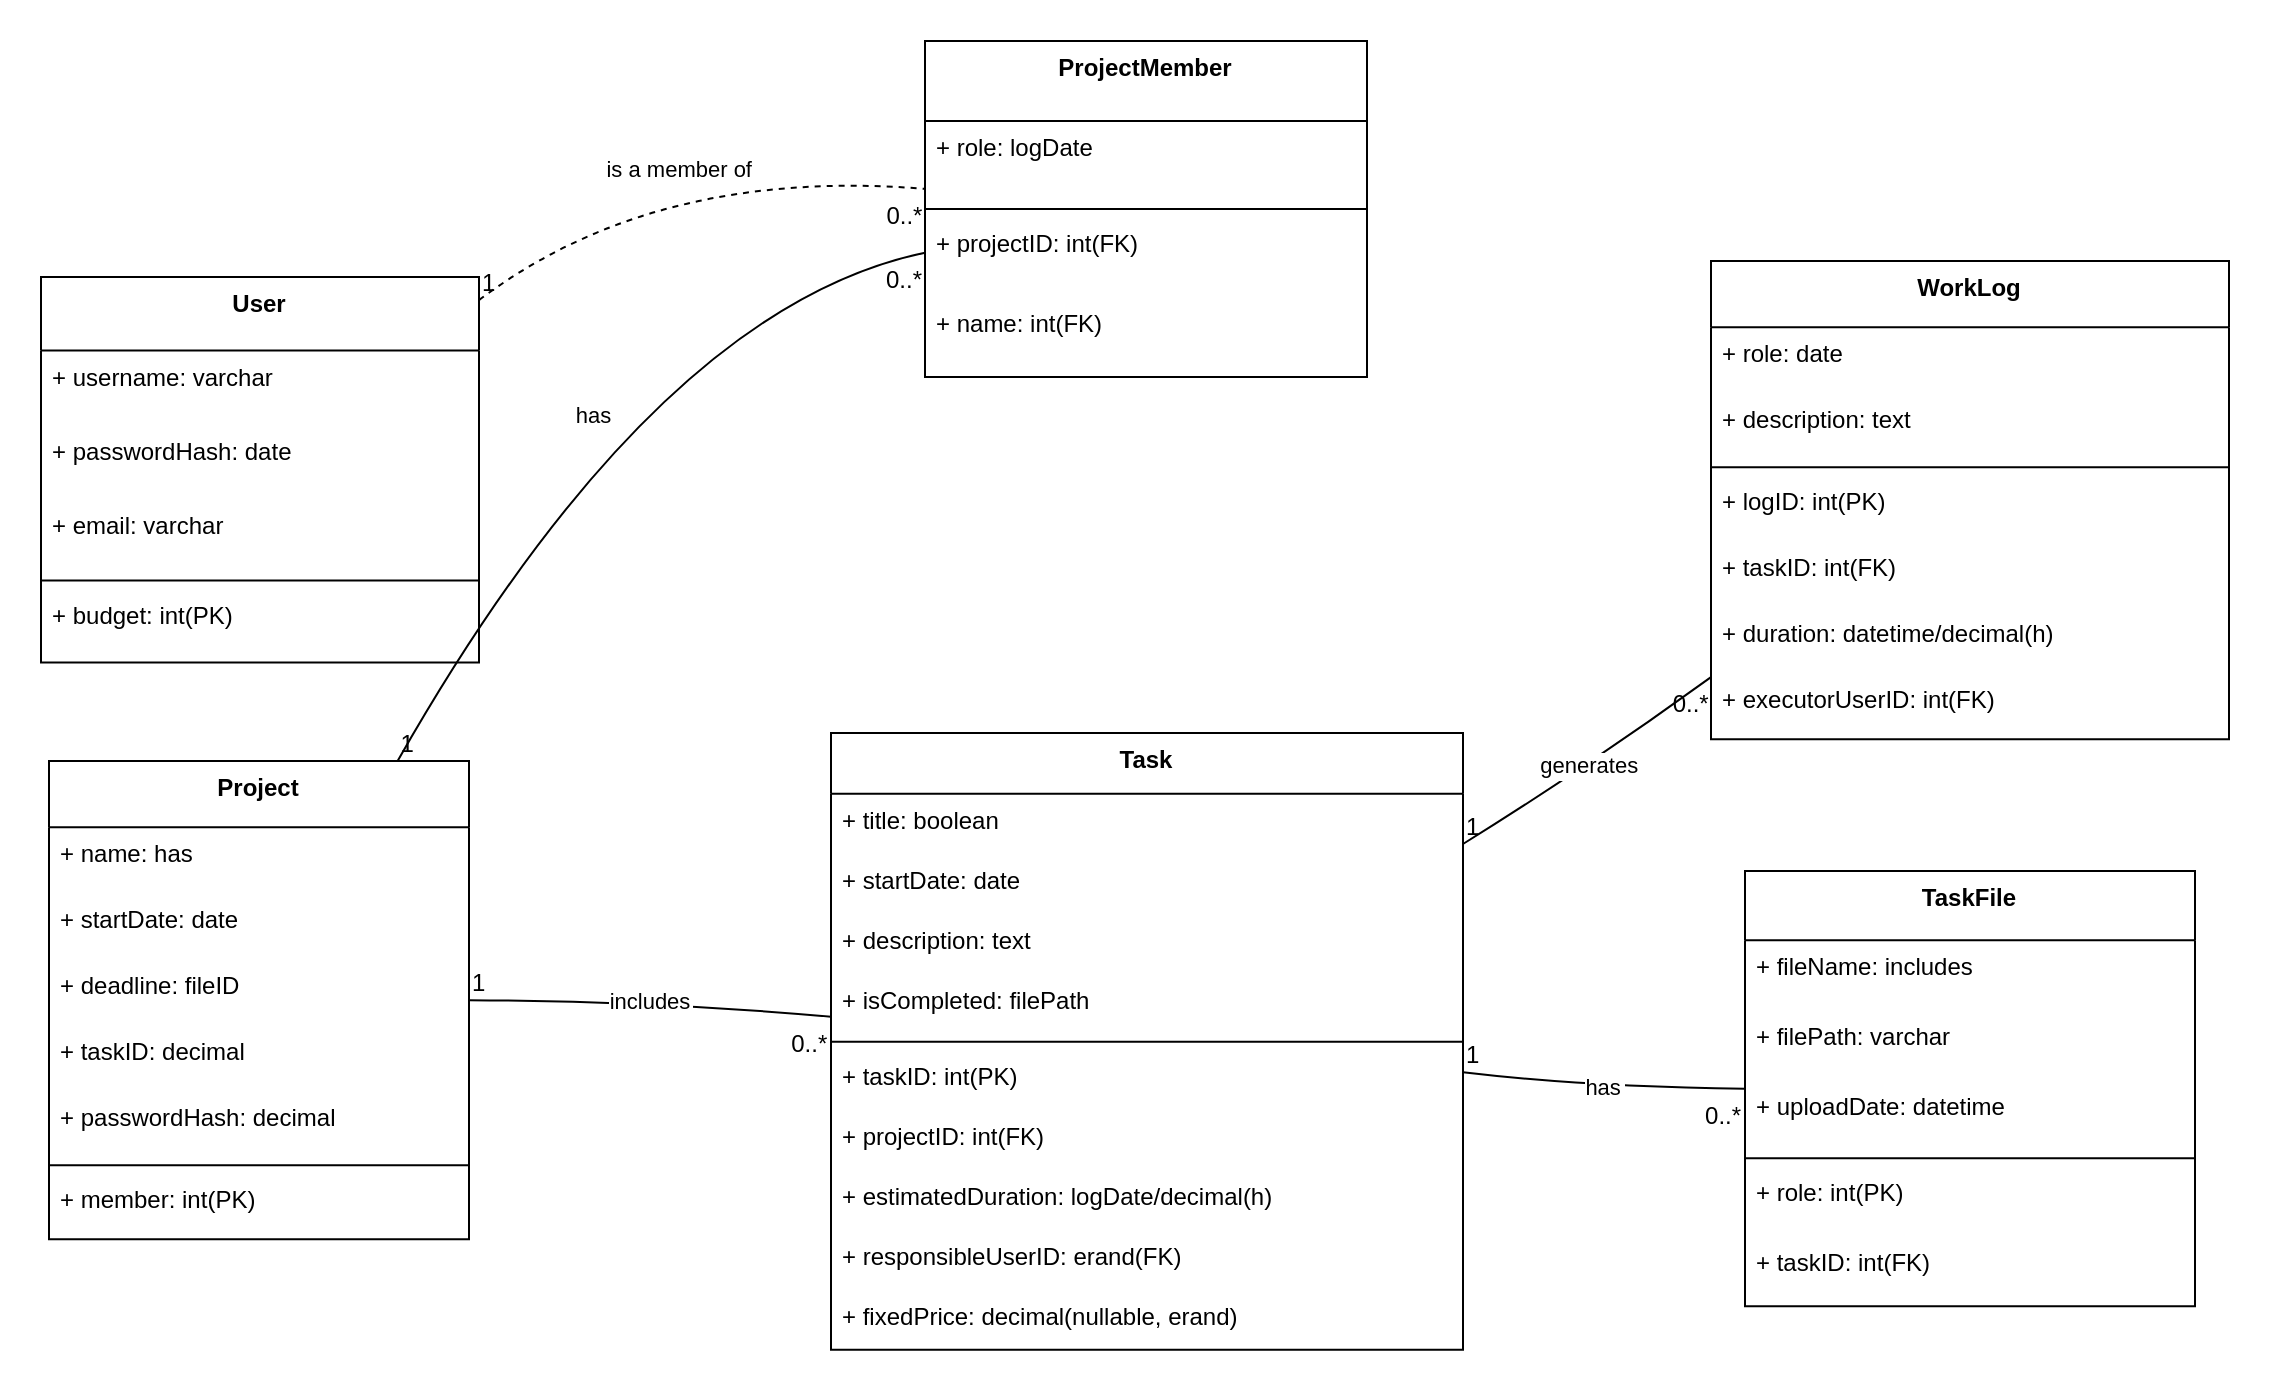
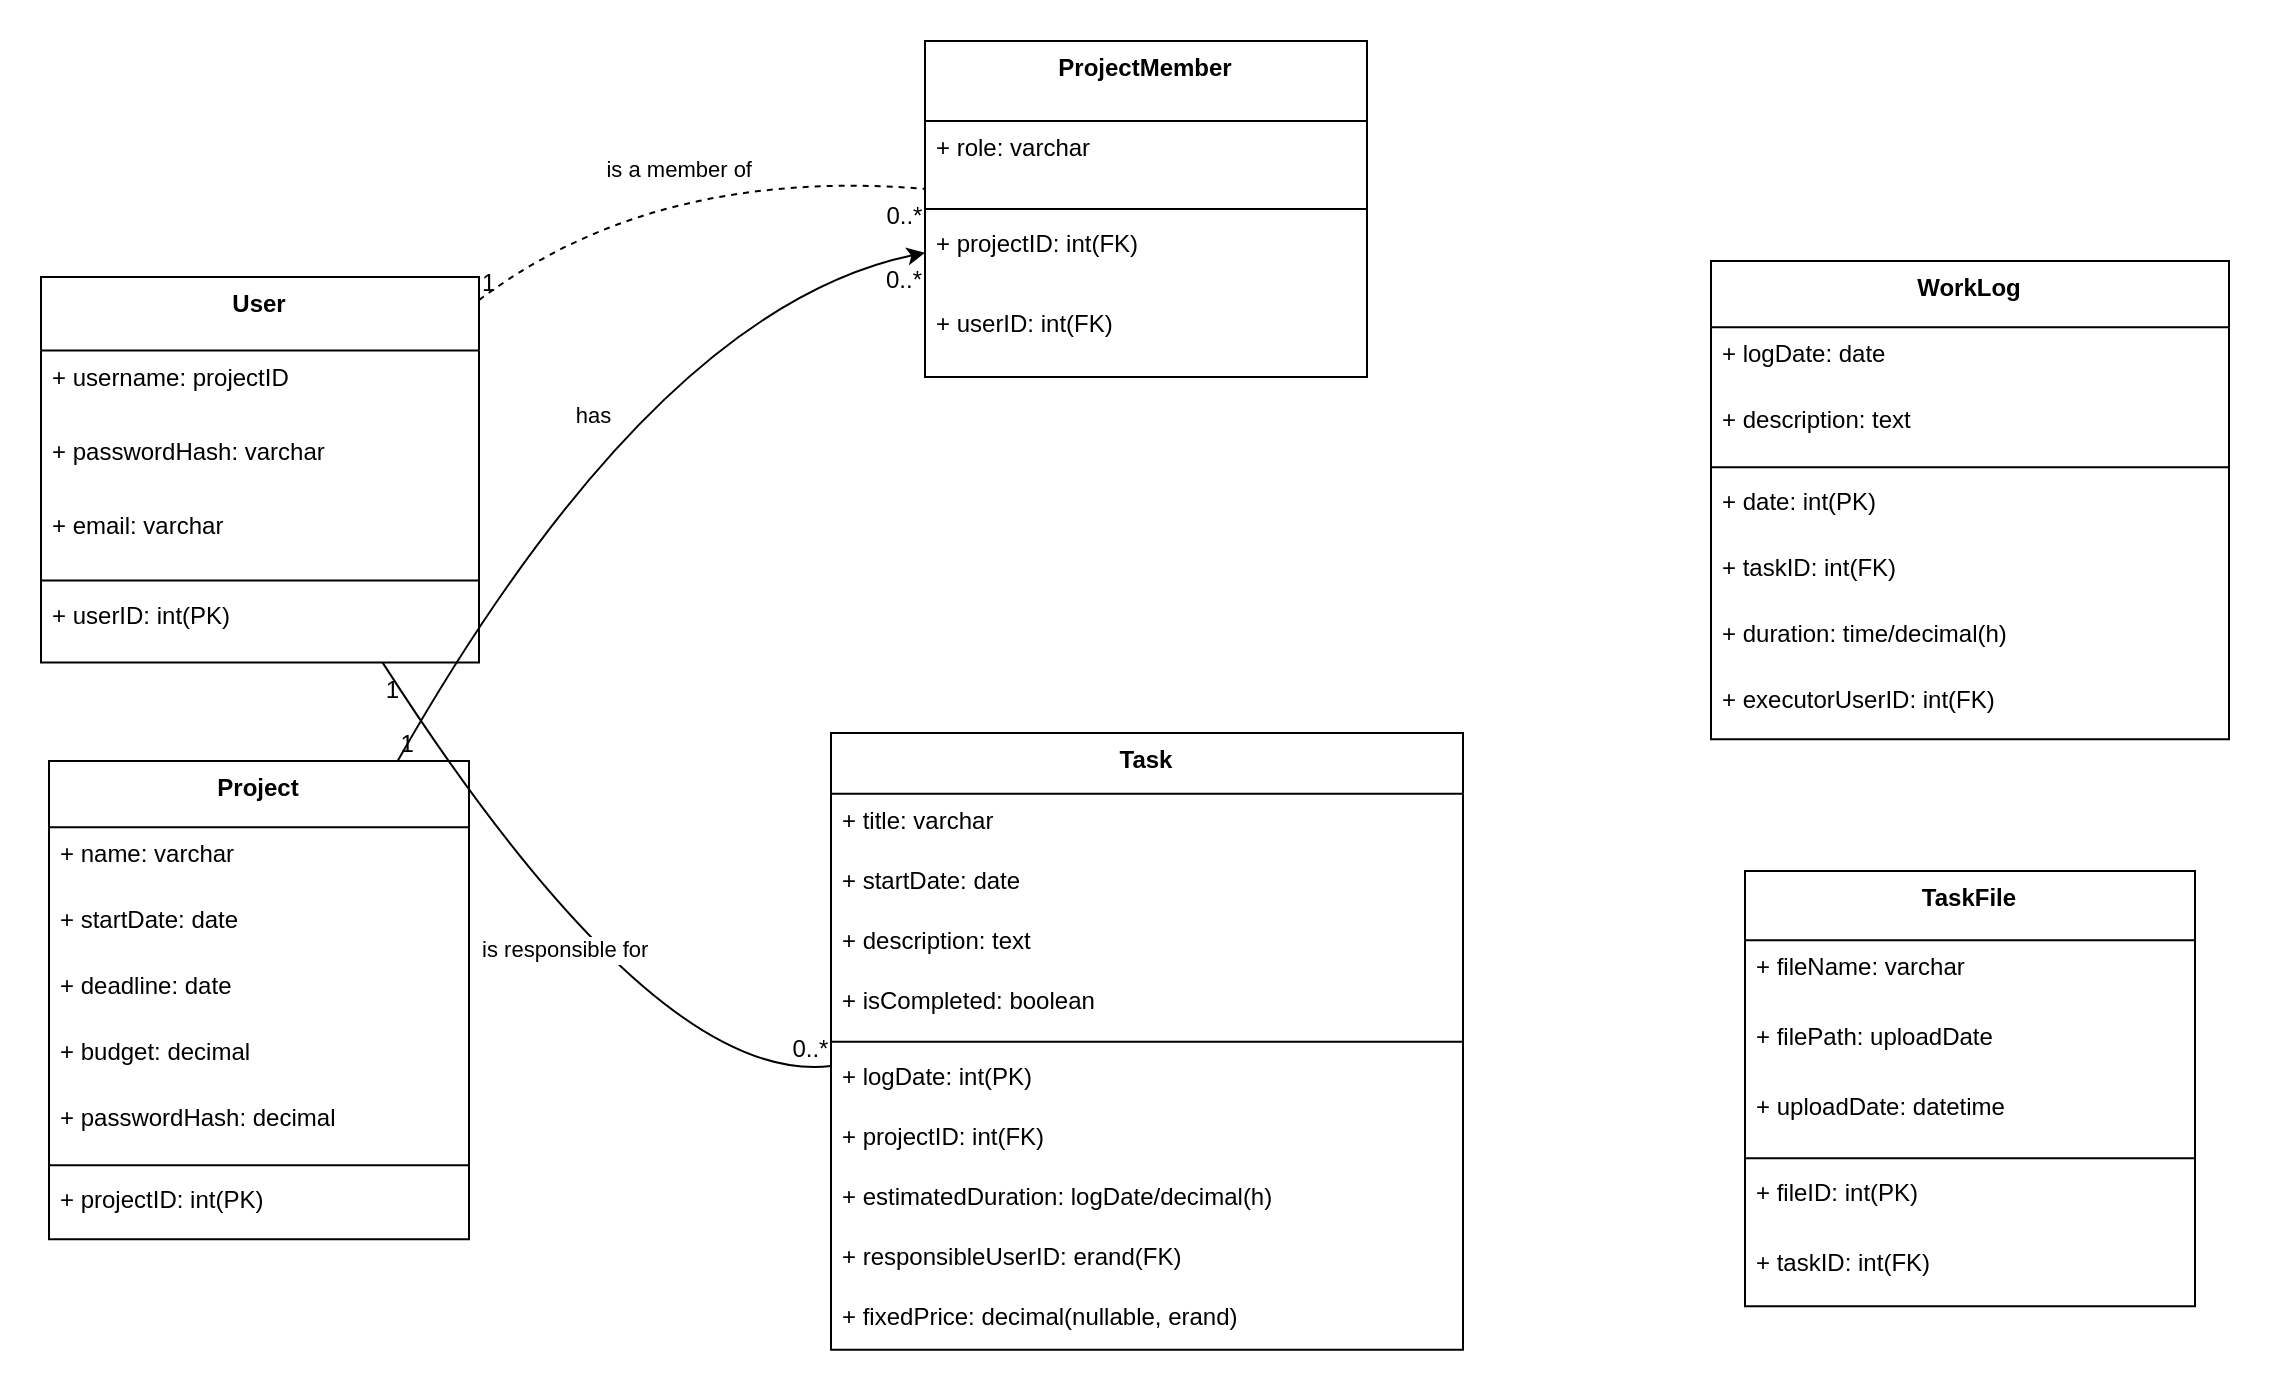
node "+ role: logDate": label "+ role: logDate" -> "+ role: varchar"
node "+ name: int(FK)": label "+ name: int(FK)" -> "+ userID: int(FK)"
node "+ role: date": label "+ role: date" -> "+ logDate: date"
node "+ username: varchar": label "+ username: varchar" -> "+ username: projectID"
edge "ProjectMember" -- "Project": arrowhead none -> classic
node "+ passwordHash: date": label "+ passwordHash: date" -> "+ passwordHash: varchar"
node "+ logID: int(PK)": label "+ logID: int(PK)" -> "+ date: int(PK)"
node "+ budget: int(PK)": label "+ budget: int(PK)" -> "+ userID: int(PK)"
node "+ duration: datetime/decimal(h)": label "+ duration: datetime/decimal(h)" -> "+ duration: time/decimal(h)"
edge "WorkLog" -- "Task": removed, labels "0..*", "generates", "1"
node "+ title: boolean": label "+ title: boolean" -> "+ title: varchar"
node "+ name: has": label "+ name: has" -> "+ name: varchar"
edge "User" -- "Task": added, labels "1", "is responsible for", "0..*"
node "+ fileName: includes": label "+ fileName: includes" -> "+ fileName: varchar"
node "+ deadline: fileID": label "+ deadline: fileID" -> "+ deadline: date"
node "+ isCompleted: filePath": label "+ isCompleted: filePath" -> "+ isCompleted: boolean"
edge "Project" -- "Task": removed, labels "1", "includes", "0..*"
node "+ filePath: varchar": label "+ filePath: varchar" -> "+ filePath: uploadDate"
node "+ taskID: decimal": label "+ taskID: decimal" -> "+ budget: decimal"
node "+ taskID: int(PK)": label "+ taskID: int(PK)" -> "+ logDate: int(PK)"
edge "Task" -- "TaskFile": removed, labels "1", "has", "0..*"
node "+ role: int(PK)": label "+ role: int(PK)" -> "+ fileID: int(PK)"
node "+ member: int(PK)": label "+ member: int(PK)" -> "+ projectID: int(PK)"
